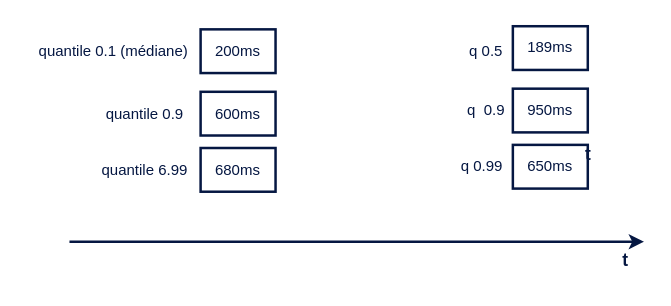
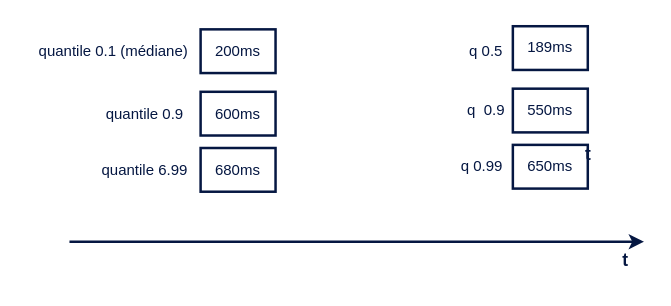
node "950ms": label "950ms" -> "550ms"
